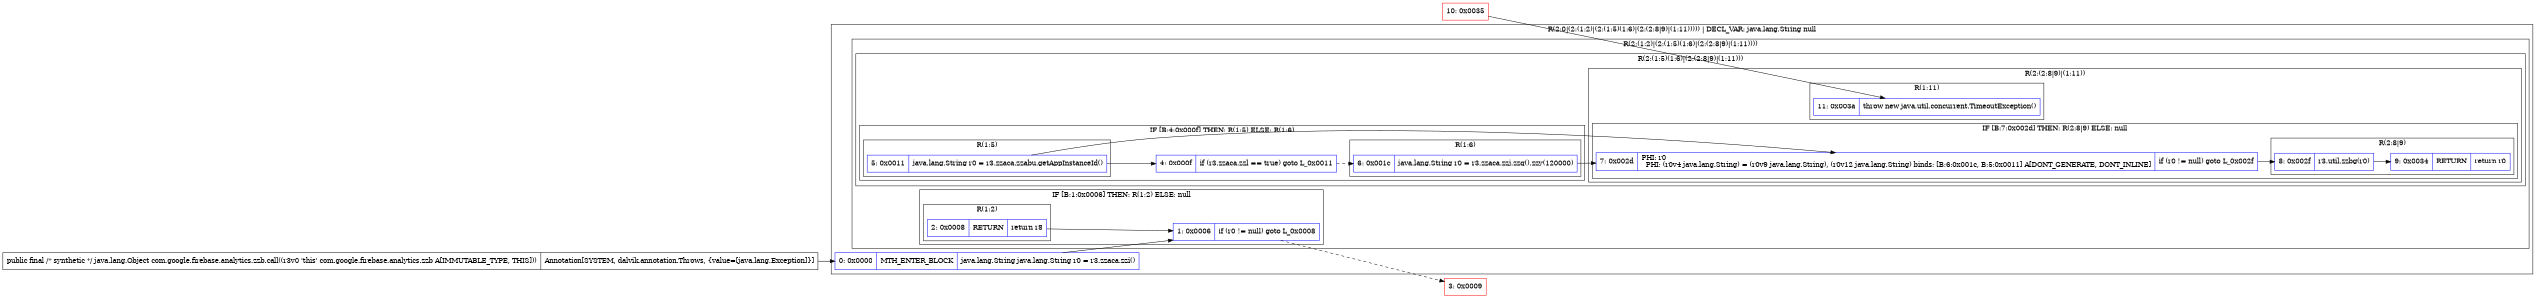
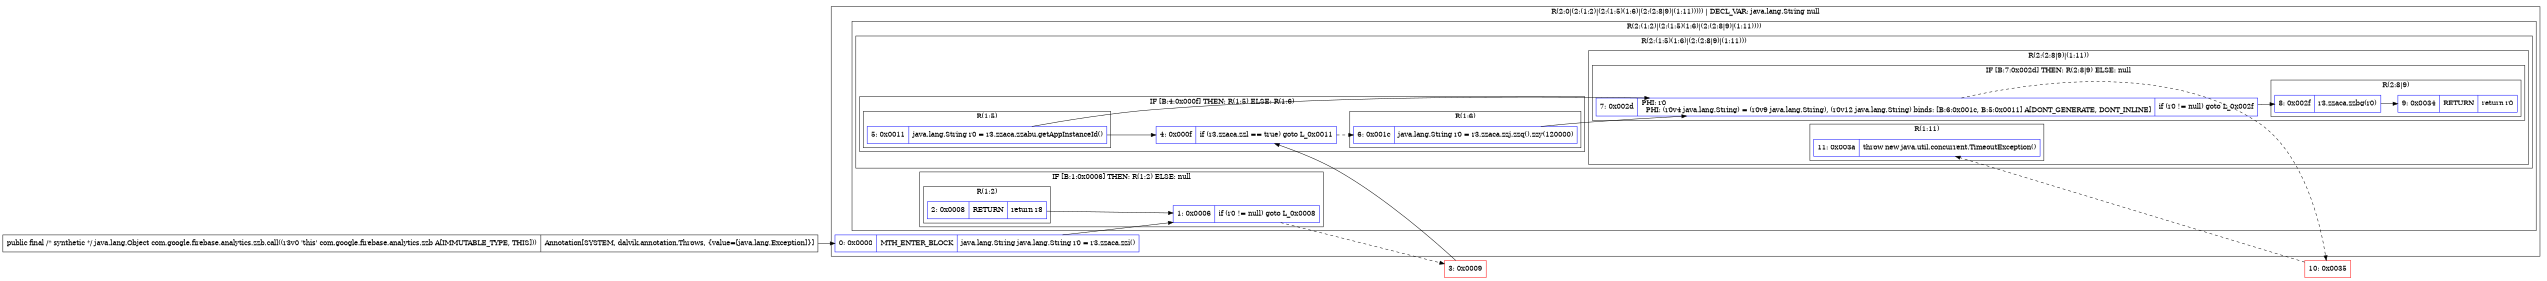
edge "10: 0x0035" -> "11: 0x003a": style solid -> dashed
edge "7: 0x002d" -> "10: 0x0035": added
node "8: 0x002f": text "r3.util.zzbg(r0)" -> "r3.zzaca.zzbg(r0)"
edge "3: 0x0009" -> "4: 0x000f": added
